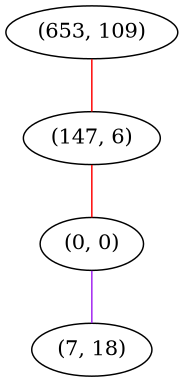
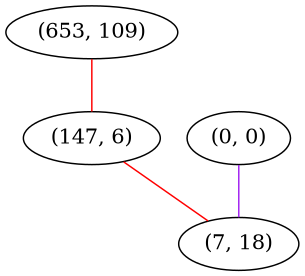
edge "(147, 6)" -- "(0, 0)": now "(147, 6)" -- "(7, 18)"
